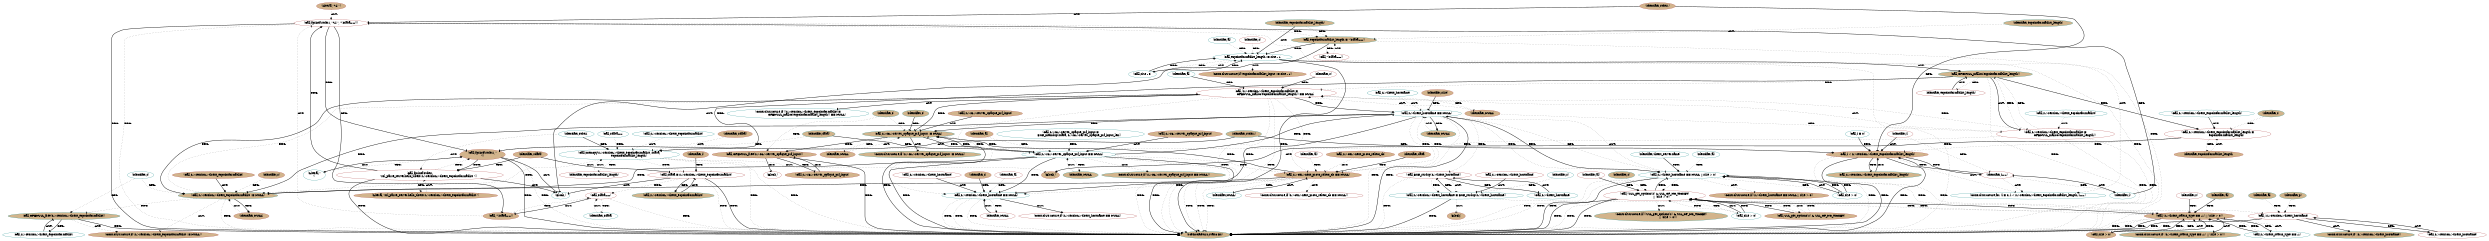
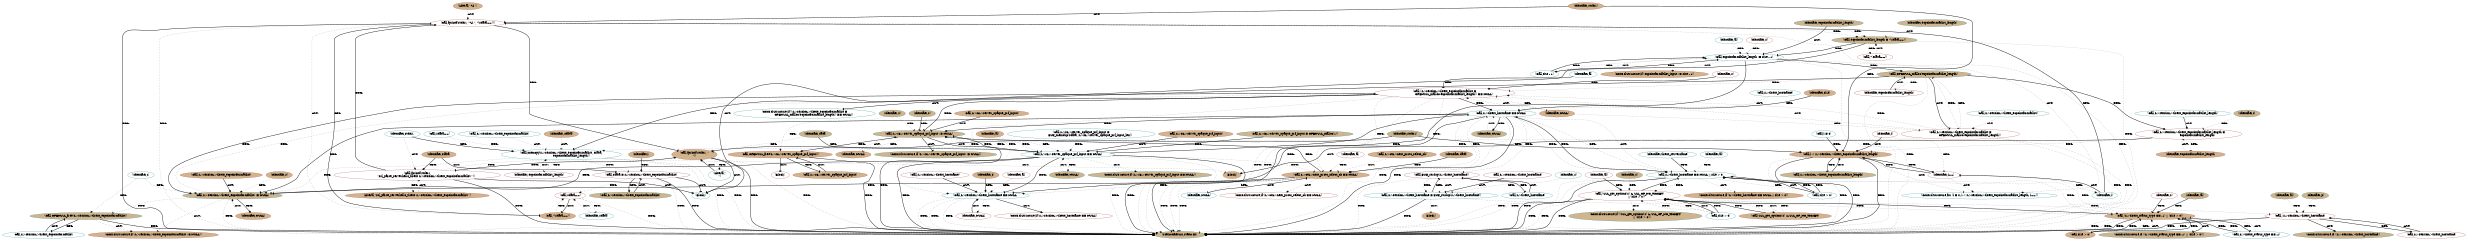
edge "(Call,ecpointformatlist_length != size - 1)" -> "(Call,OPENSSL_malloc(ecpointformatlist_length))": label "AST: " -> "DDG: "
node "(Call,size - 5)": label "(Call,size - 5)" -> "(Call,size - 1)"
node "(Call,s->s3->server_opaque_prf_input = OPENSSL_malloc(1))": added
